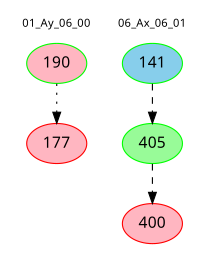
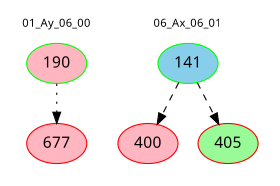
node "177": label "177" -> "677"
node "405": color green -> red
edge "405" -> "400": now "141" -> "400"
